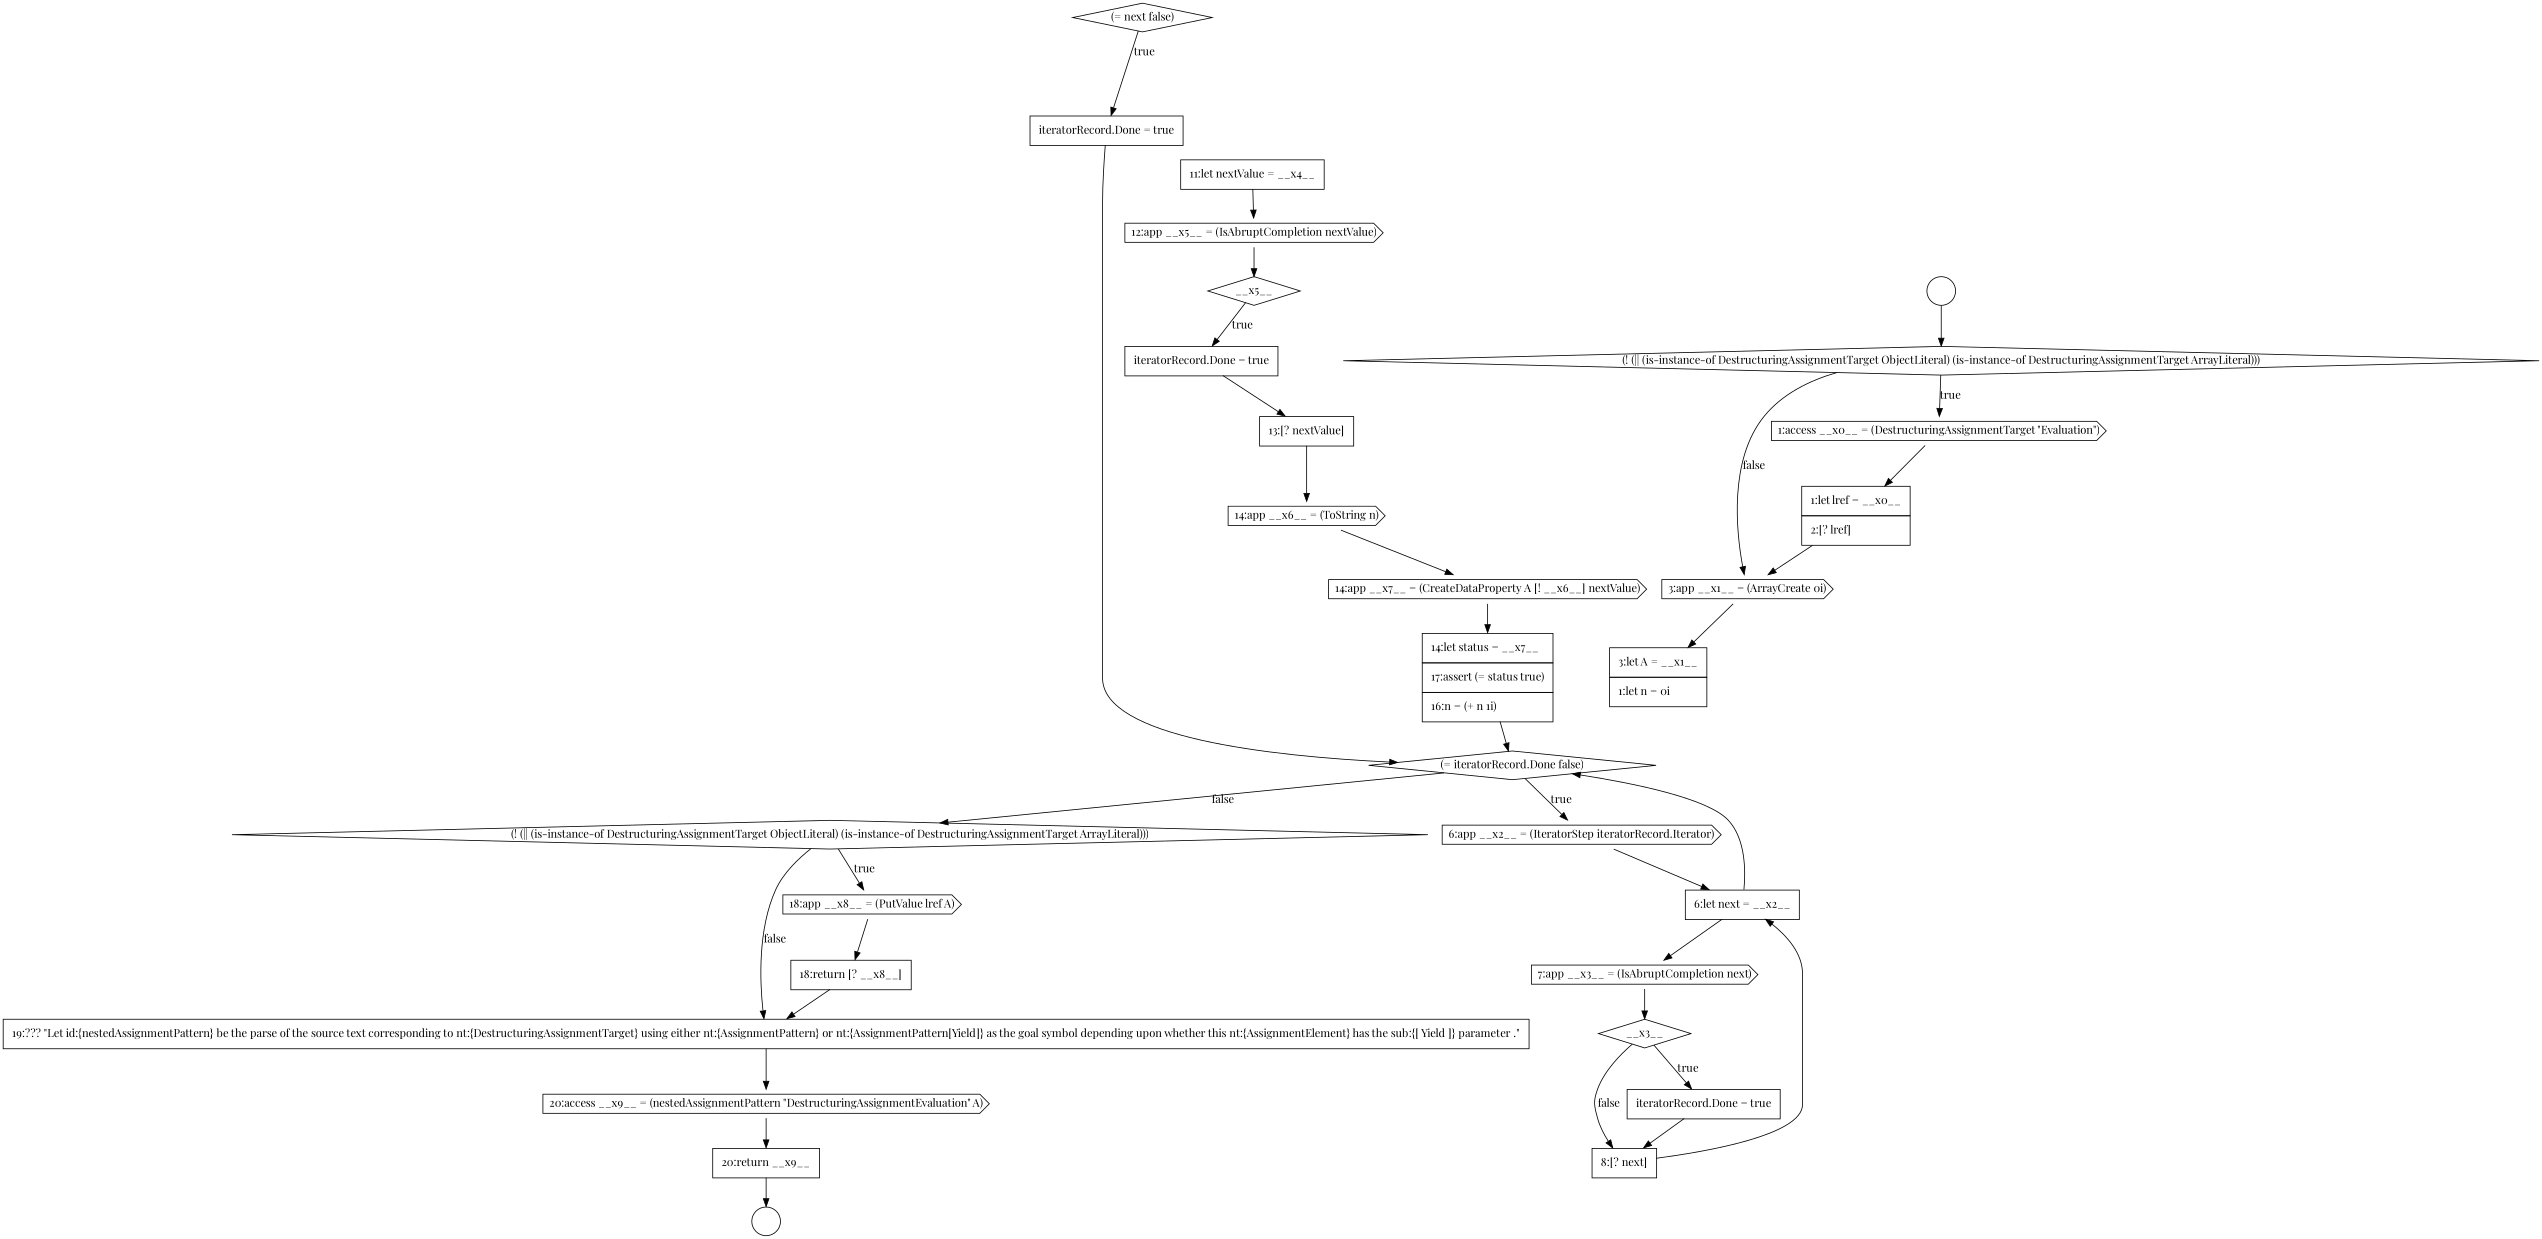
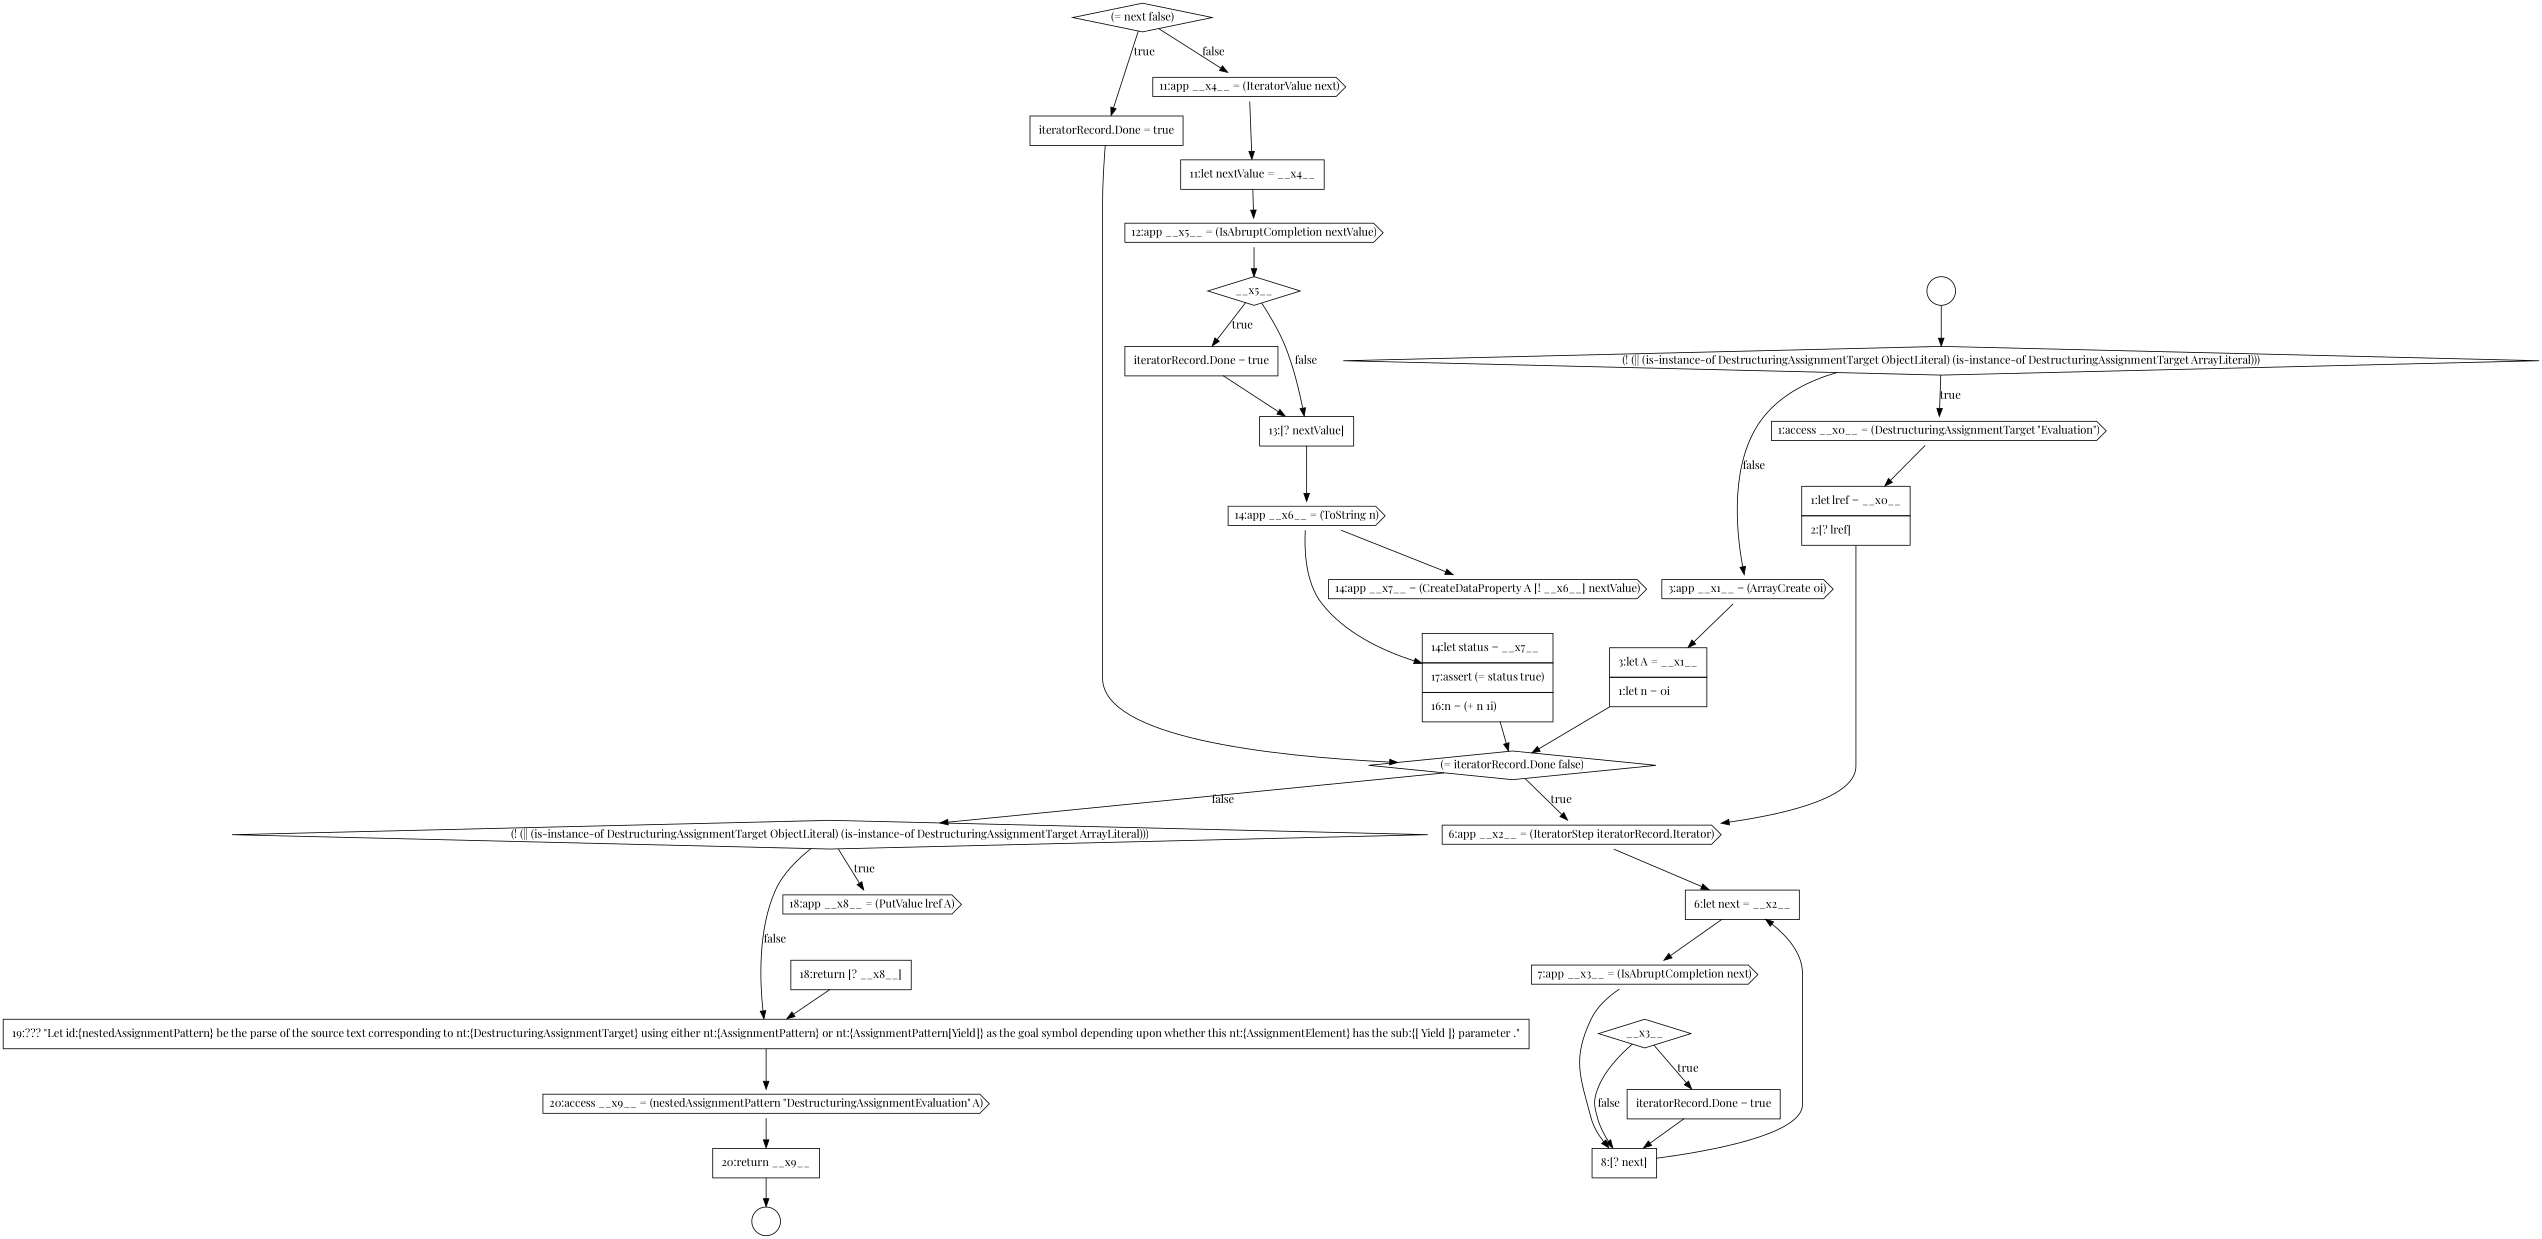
node "11:app __x4__ = (IteratorValue next)": added
edge "__x5__" -> "13:[? nextValue]": added, label "false"
edge "1:let lref = __x0__" -> "3:app __x1__ = (ArrayCreate 0i)": now "1:let lref = __x0__" -> "6:app __x2__ = (IteratorStep iteratorRecord.Iterator)"
edge "14:app __x7__ = (CreateDataProperty A [! __x6__] nextValue)" -> "14:let status = __x7__": now "14:app __x6__ = (ToString n)" -> "14:let status = __x7__"
edge "6:let next = __x2__" -> "(= iteratorRecord.Done false)": now "3:let A = __x1__" -> "(= iteratorRecord.Done false)"
edge "18:app __x8__ = (PutValue lref A)" -> "18:return [? __x8__]": removed
edge "7:app __x3__ = (IsAbruptCompletion next)" -> "__x3__": now "7:app __x3__ = (IsAbruptCompletion next)" -> "8:[? next]"
